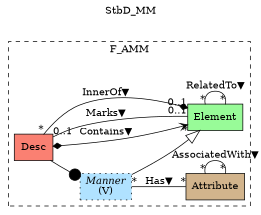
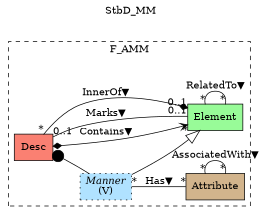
edge "Desc" -> "Manner": reversed
